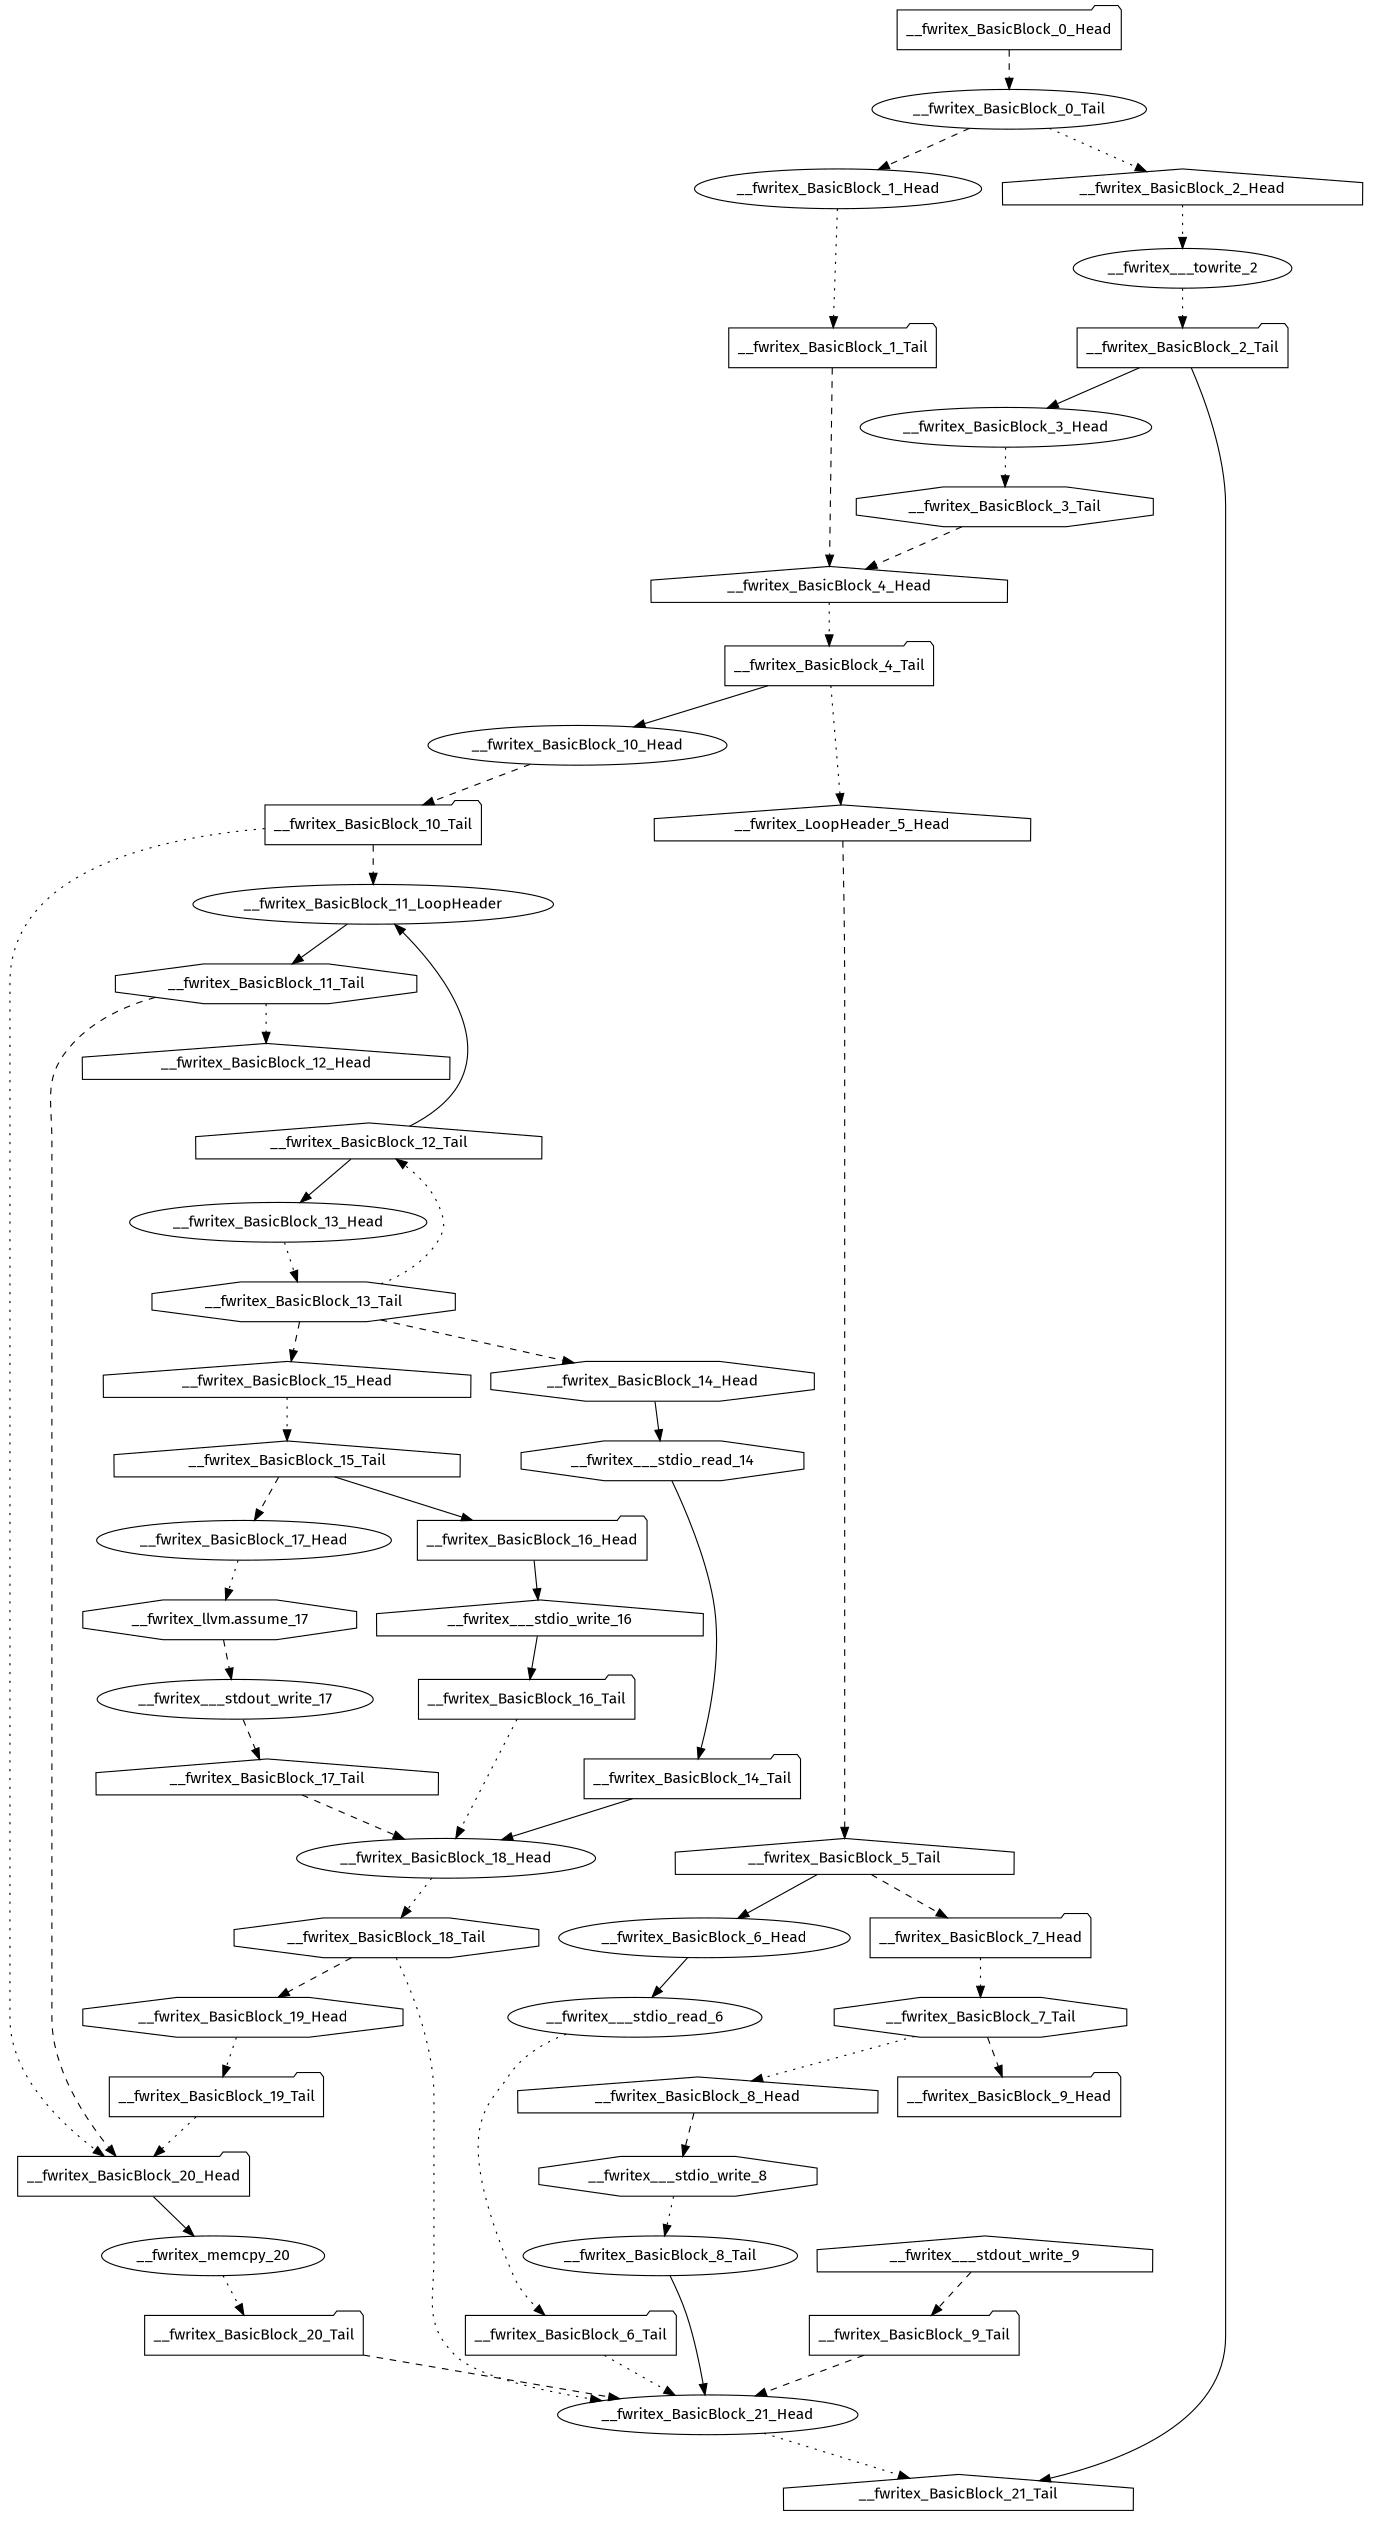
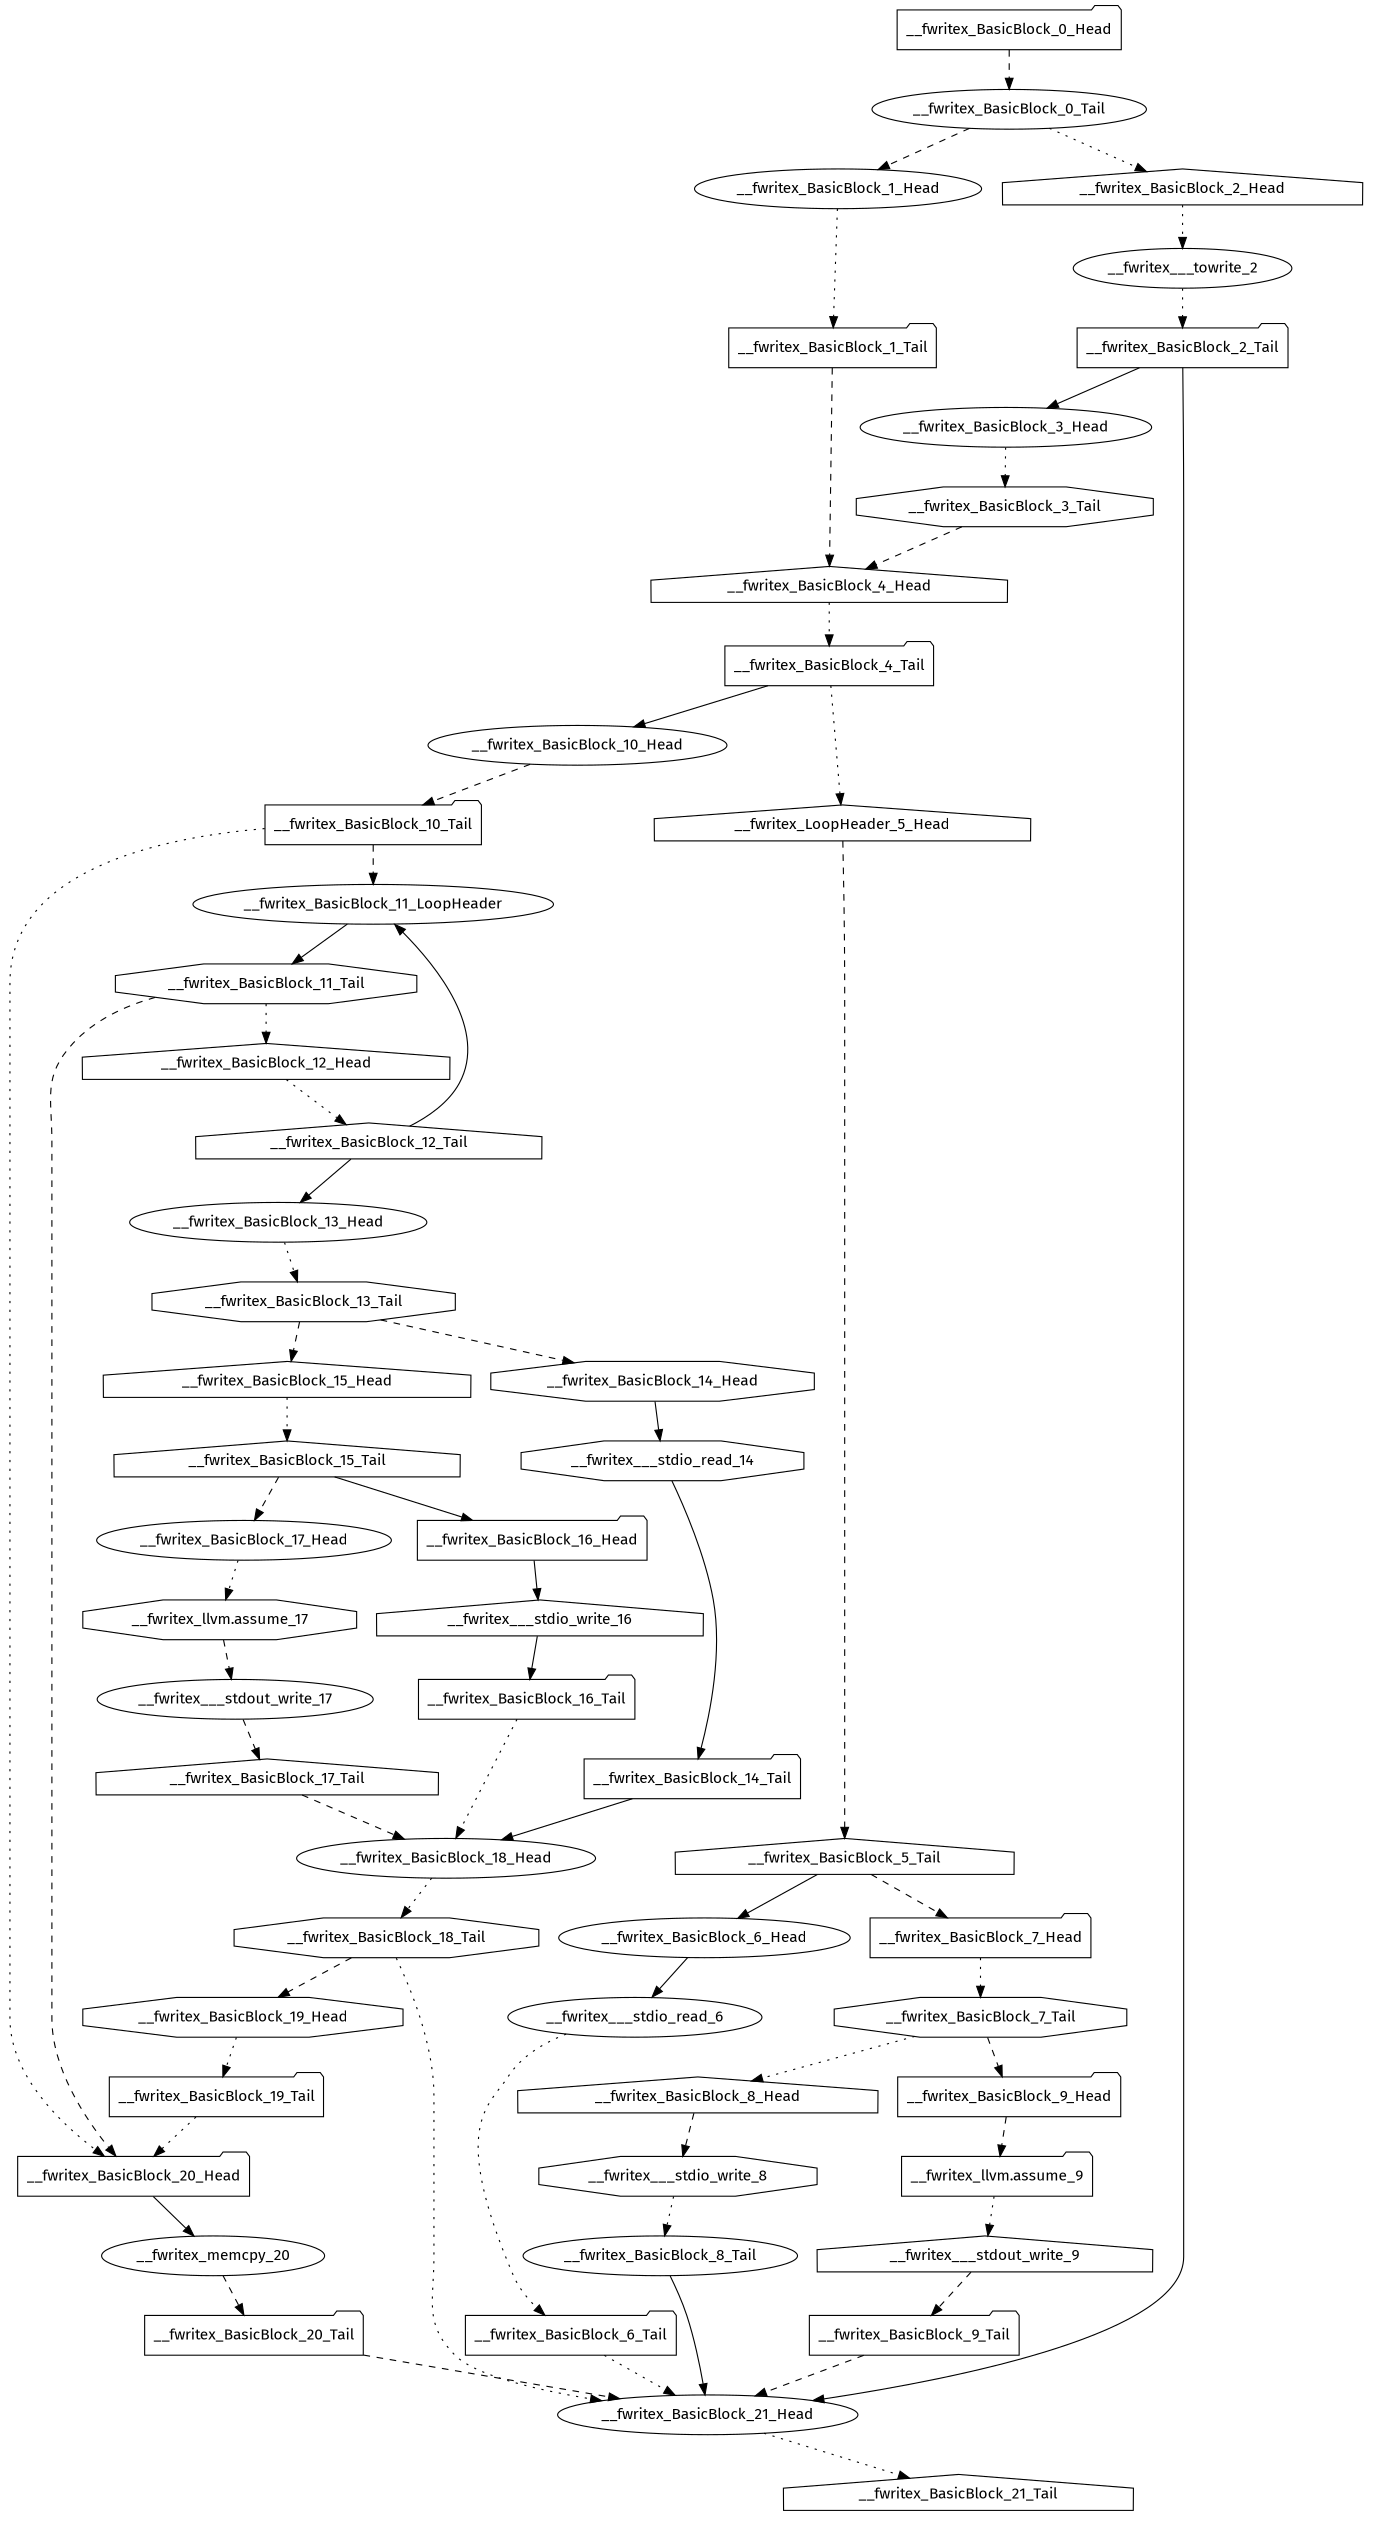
edge "__fwritex_BasicBlock_13_Tail" -> "__fwritex_BasicBlock_12_Tail": now "__fwritex_BasicBlock_12_Head" -> "__fwritex_BasicBlock_12_Tail"
edge "__fwritex_BasicBlock_2_Tail" -> "__fwritex_BasicBlock_21_Tail": now "__fwritex_BasicBlock_2_Tail" -> "__fwritex_BasicBlock_21_Head"
node "__fwritex_llvm.assume_9": added
edge "__fwritex_memcpy_20" -> "__fwritex_BasicBlock_20_Tail": style dotted -> dashed
